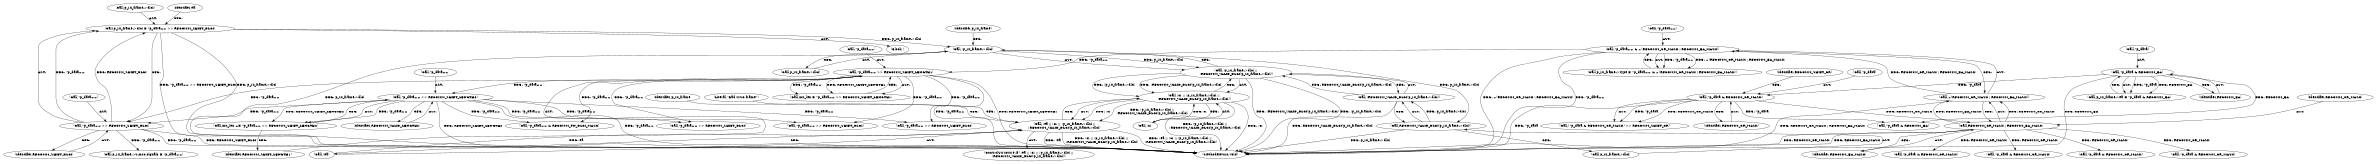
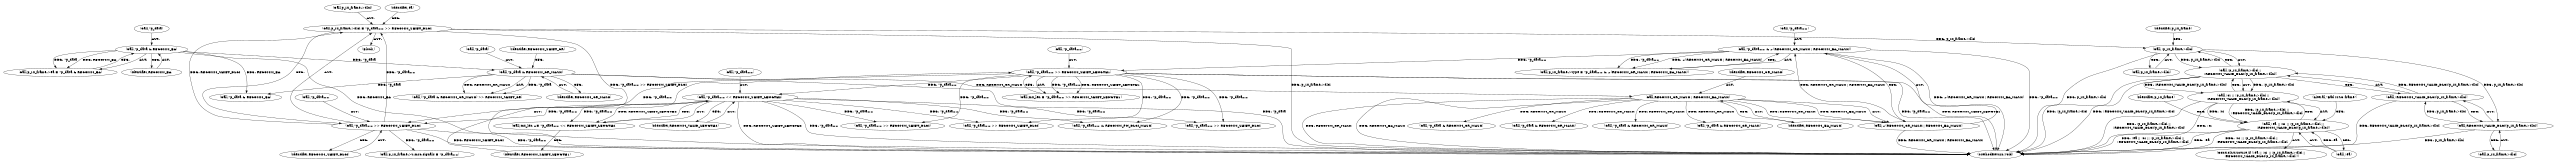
edge "(Call,~(RFCOMM_CR_MASK | RFCOMM_EA_MASK))" -> "(Call,RFCOMM_CR_MASK | RFCOMM_EA_MASK)": removed, label "CFG:"
node "(Call,!cr)": removed
